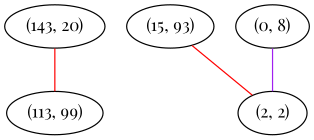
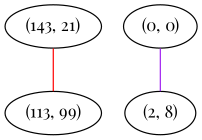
node "(143, 20)": label "(143, 20)" -> "(143, 21)"
node "(15, 93)": removed
node "(0, 8)": label "(0, 8)" -> "(0, 0)"
node "(2, 2)": label "(2, 2)" -> "(2, 8)"
